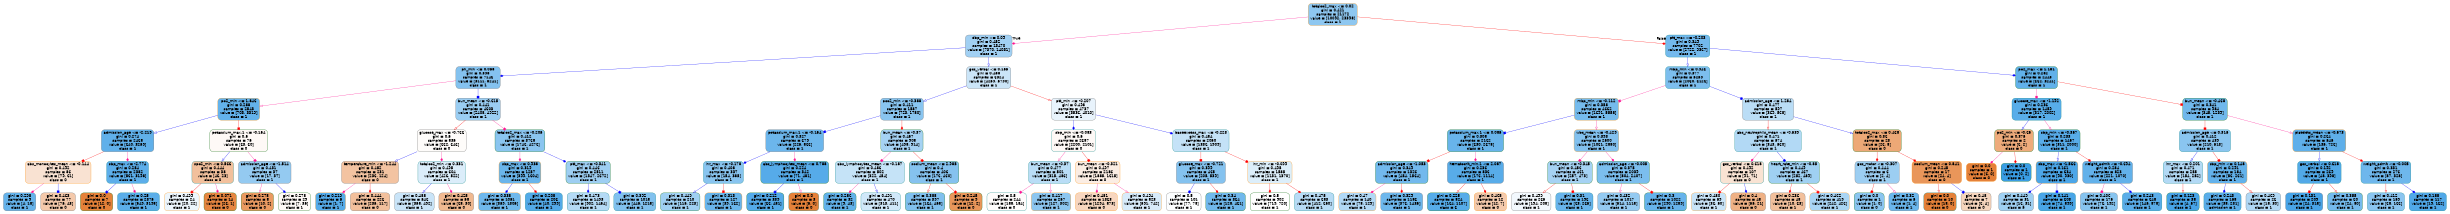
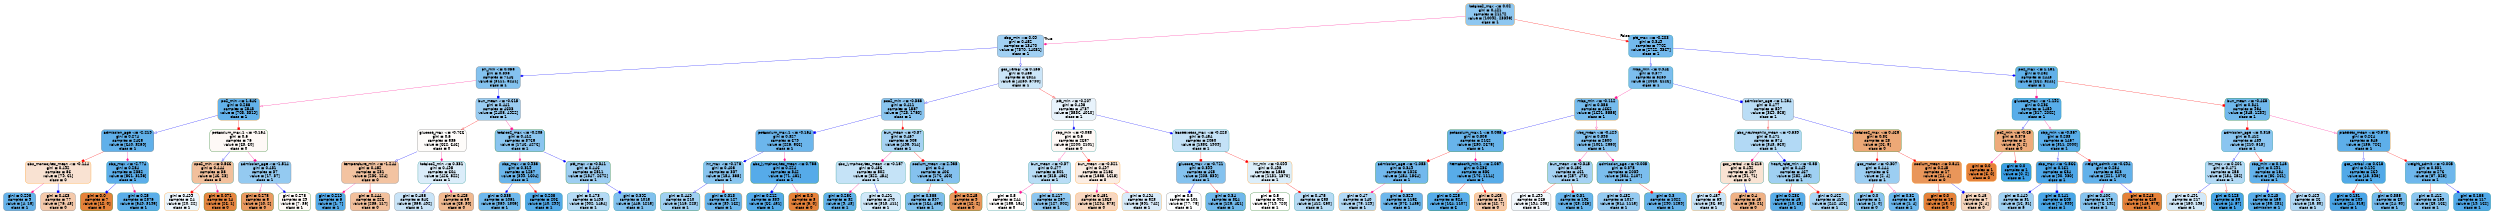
node "gini = 0.480 samples = 59 value = [36, 50] class = 1": label "gini = 0.480 samples = 59 value = [36, 50] class = 1" -> "gini = 0.487 samples = 59 value = [36, 50] class = 1"
node "gini = 0.236 samples = 48 value = [10, 63] class = 1": fillcolor #f2c09c -> #58ade9
node "gini = 0.243 samples = 648 value = [145, 878] class = 1": fillcolor #5aade9 -> #e58139
node "gini = 0.491 samples = 217 value = [150, 195] class = 1": added
